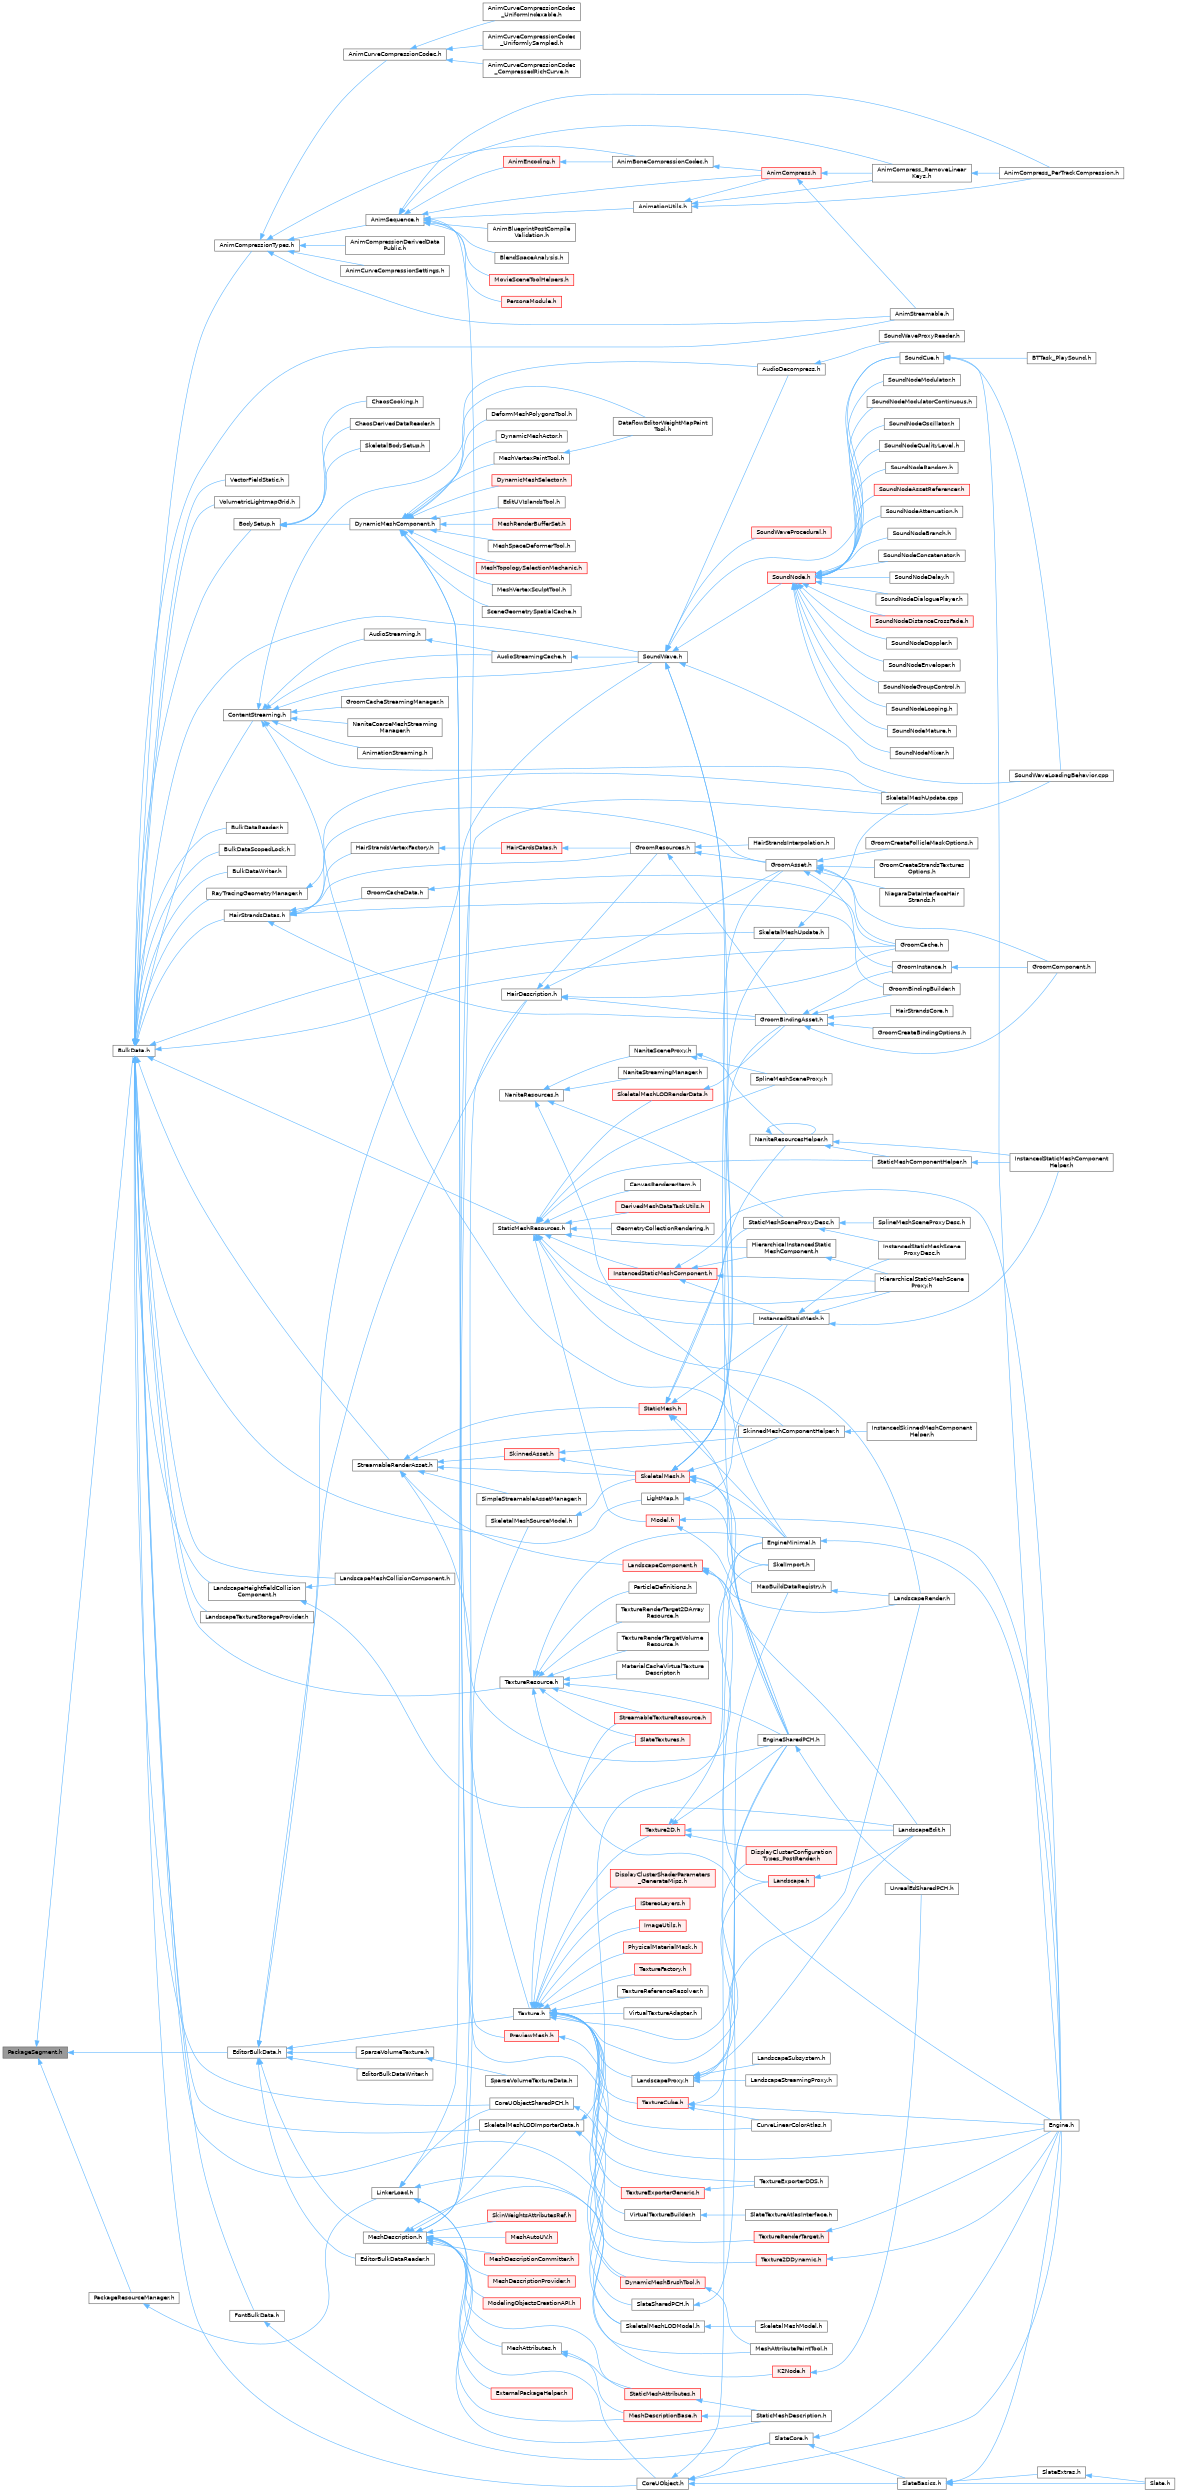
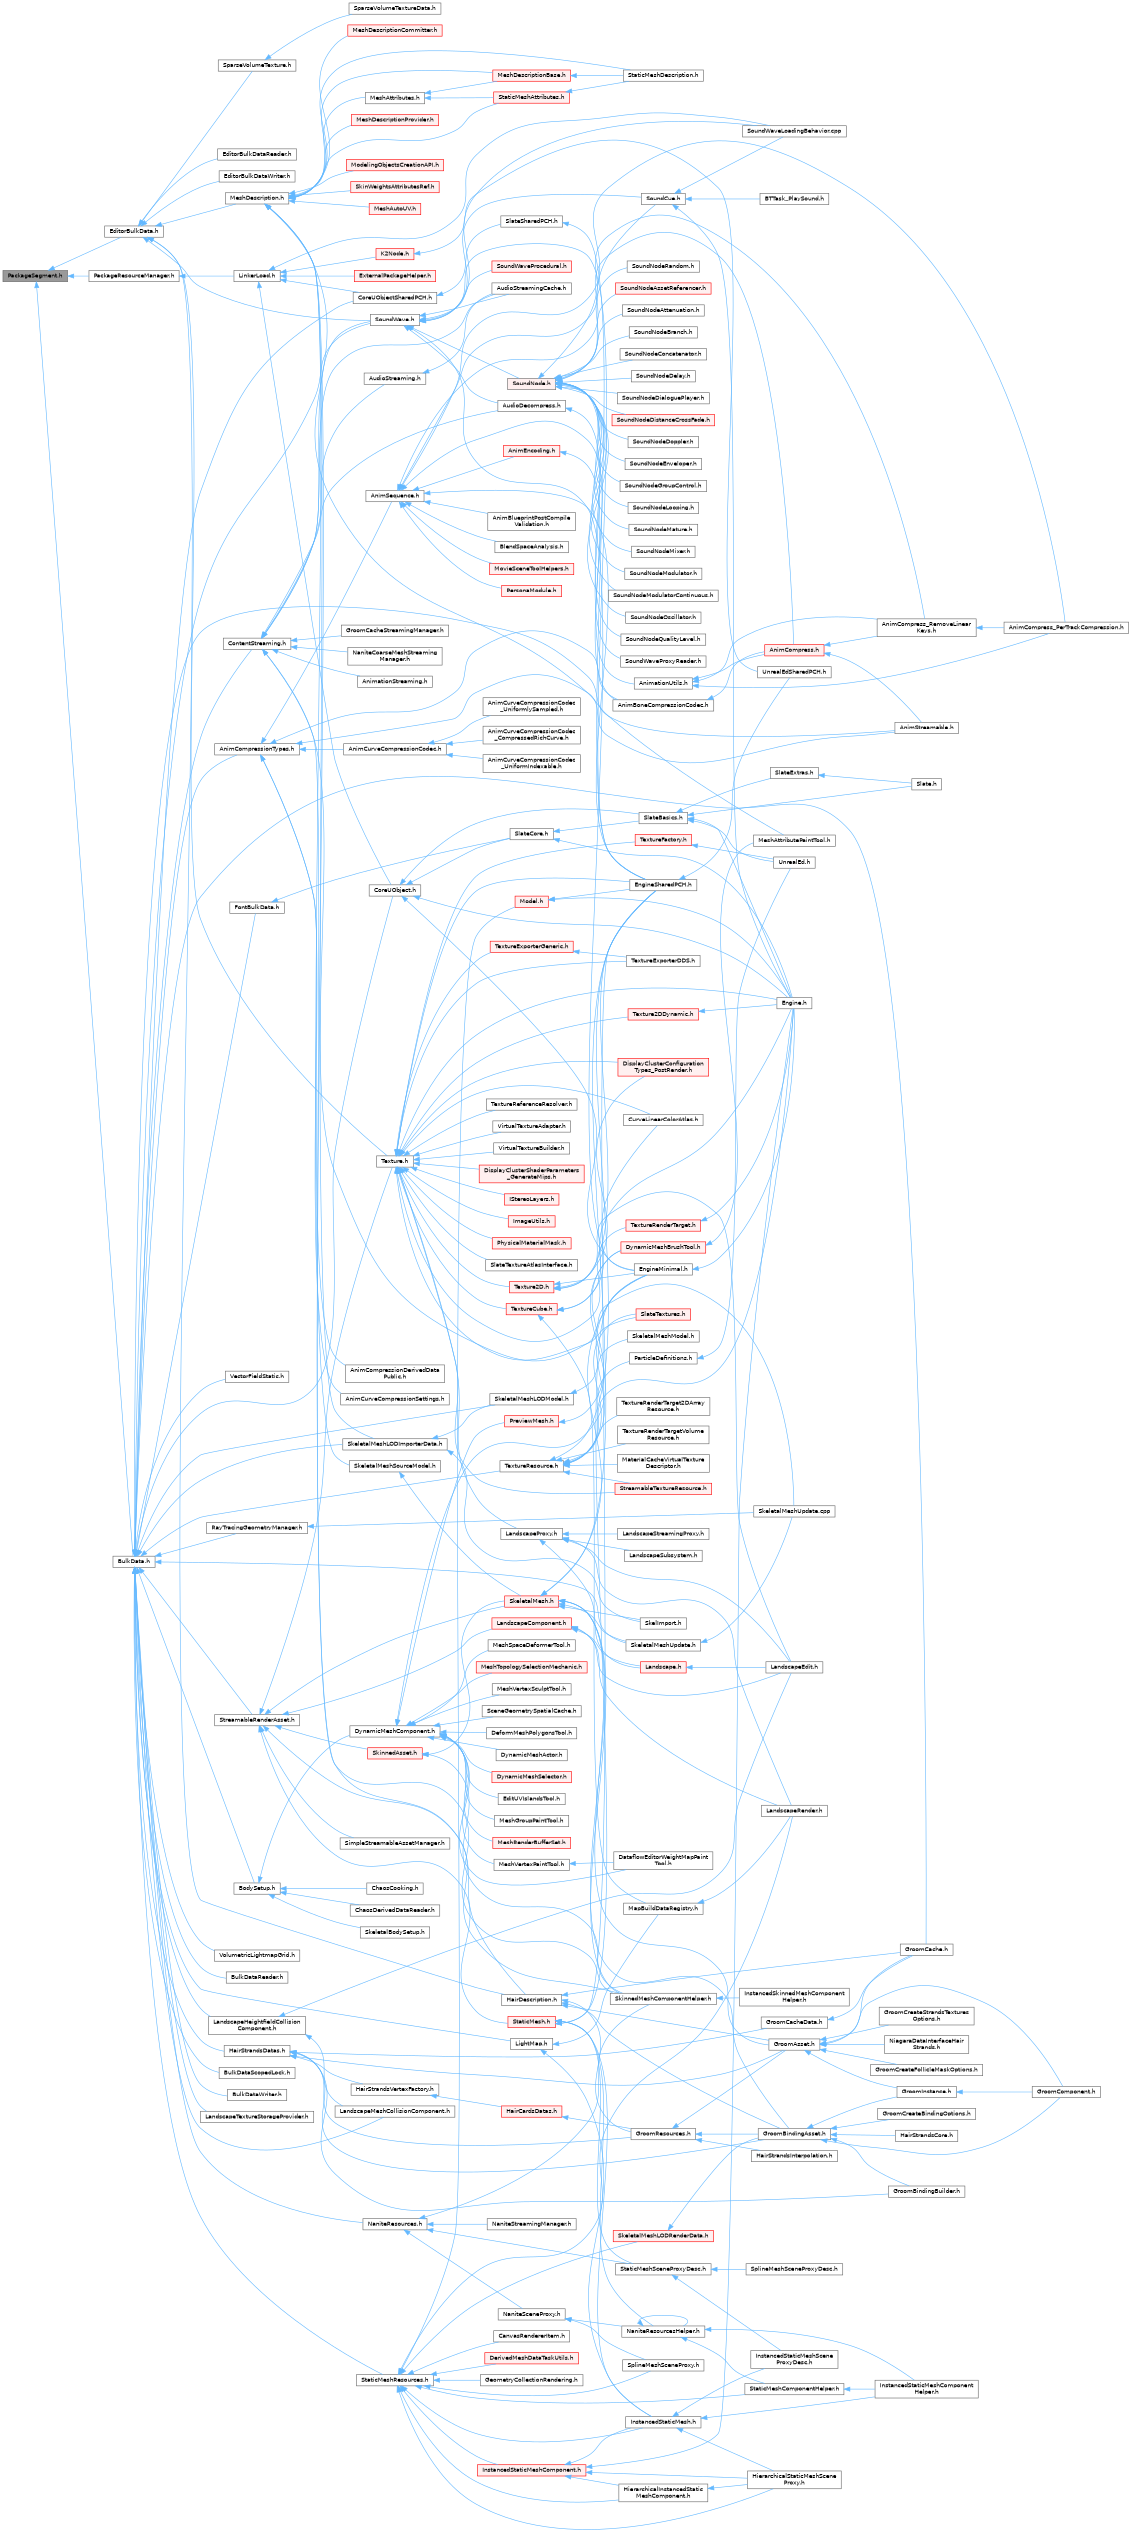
node "SoundNode.h": color red -> grey40
edge "SoundWave.h" -> "AudioStreamingCache.h": reversed
node "UnrealEd.h": added
node "MeshGroupPaintTool.h": added
edge "NaniteResources.h" -> "BulkData.h": added
edge "SlateTextureAtlasInterface.h" -> "VirtualTextureBuilder.h": now "SlateTextureAtlasInterface.h" -> "Texture.h"
